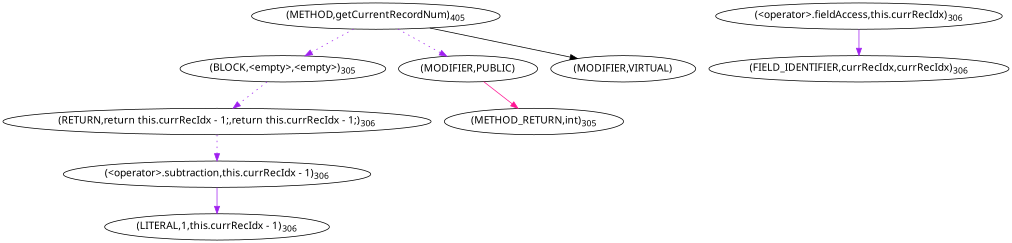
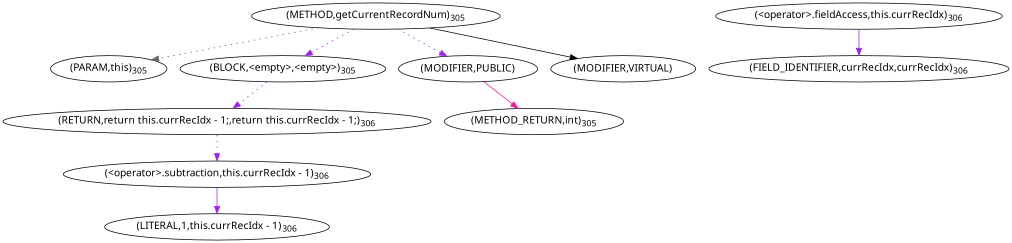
node "(METHOD,getCurrentRecordNum)": text "405" -> "305"
node "(PARAM,this)": added
